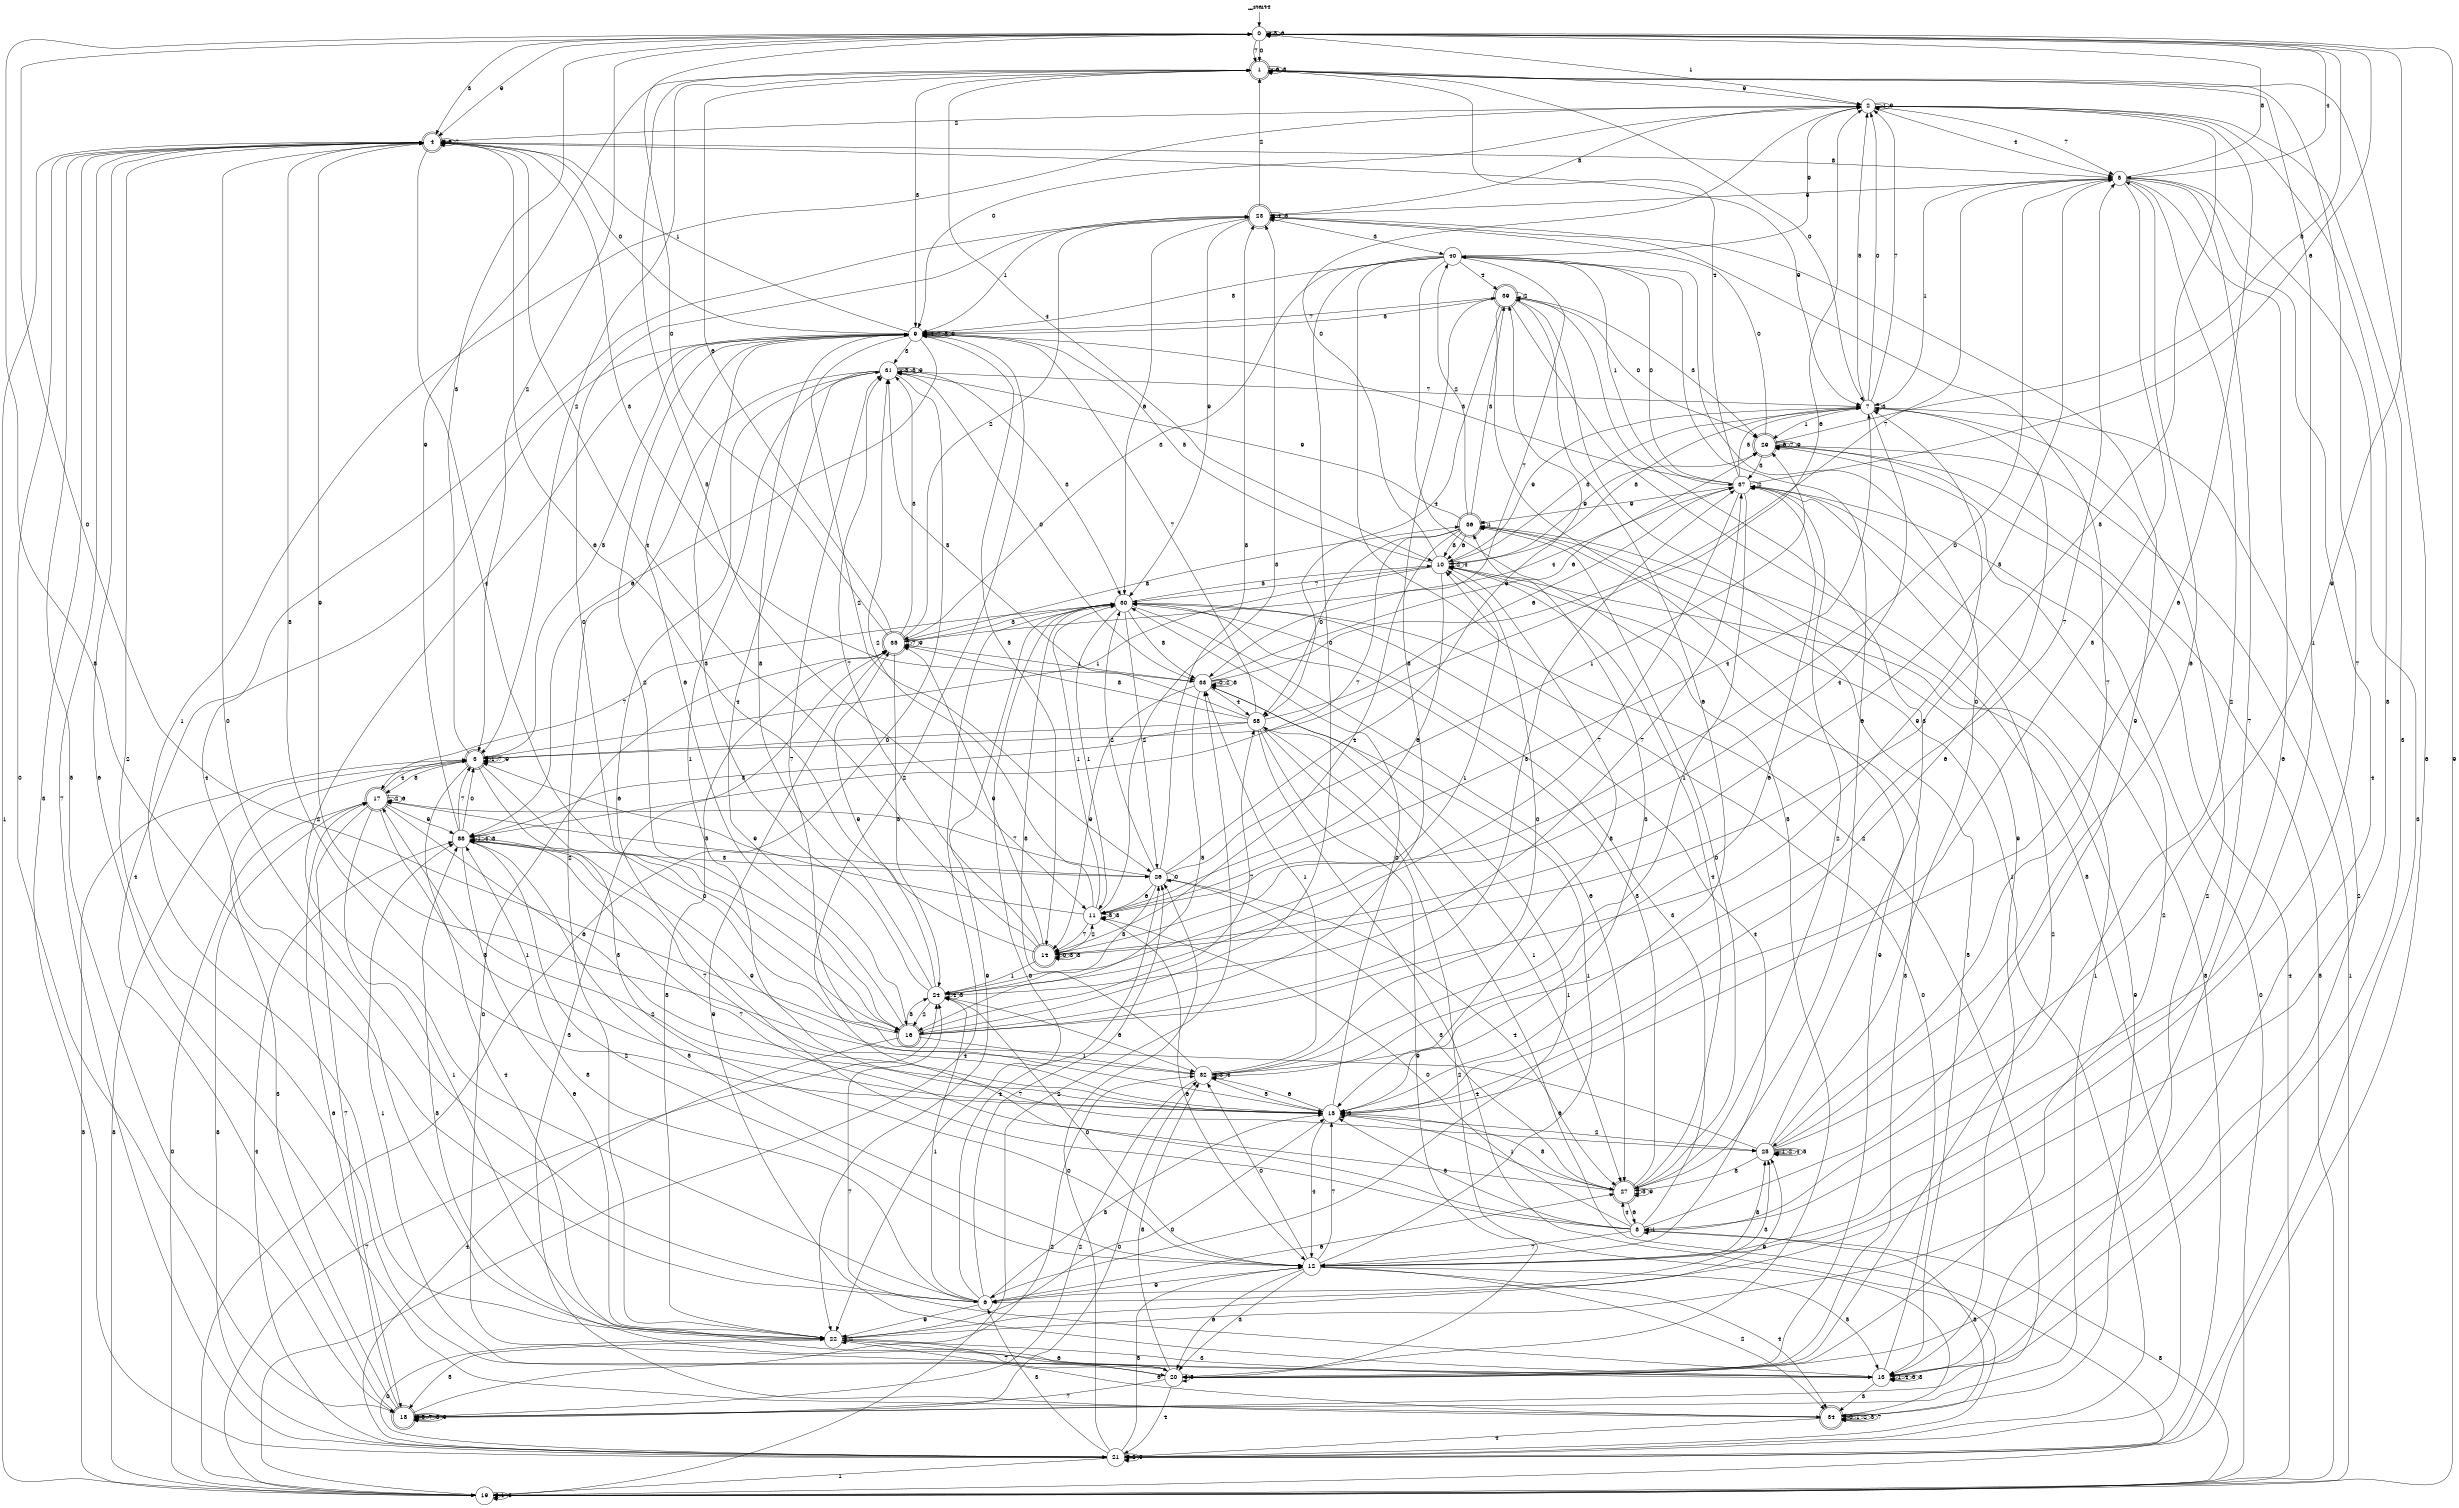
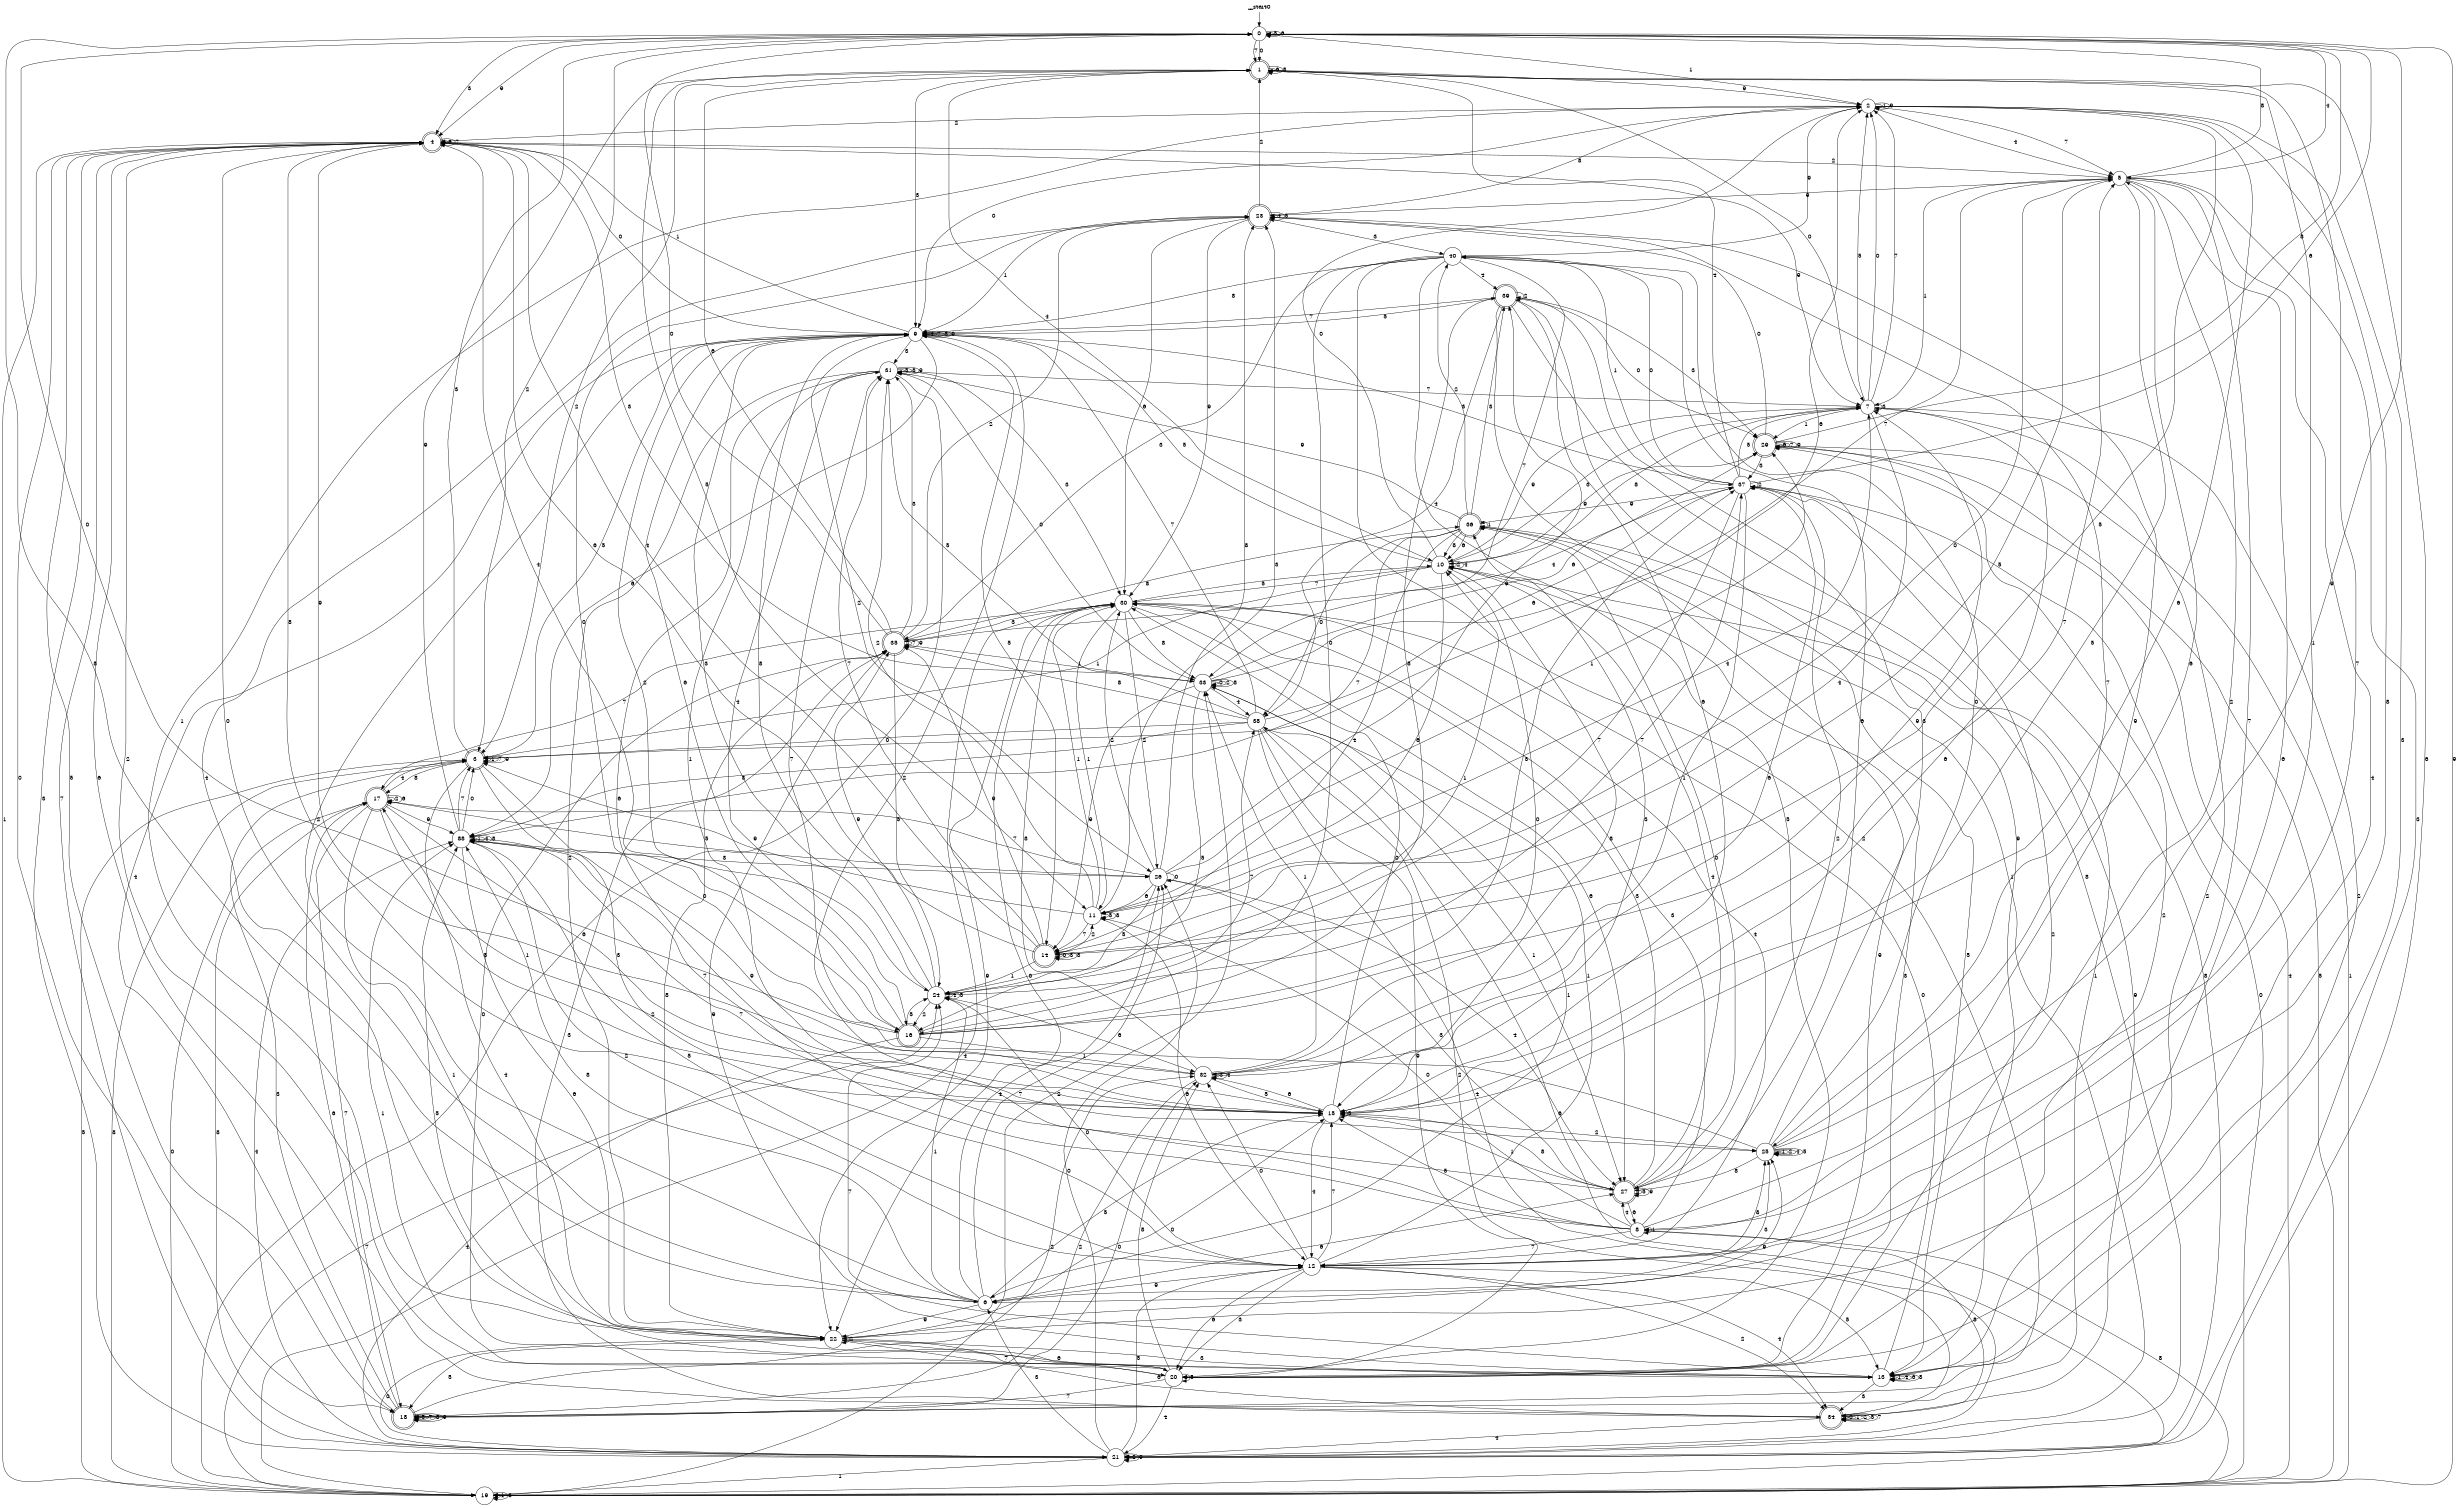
node "__start4": label "__start4" -> "__start0"
edge "4" -> "5": label "8" -> "2"
edge "4" -> "16": now "4" -> "24"
